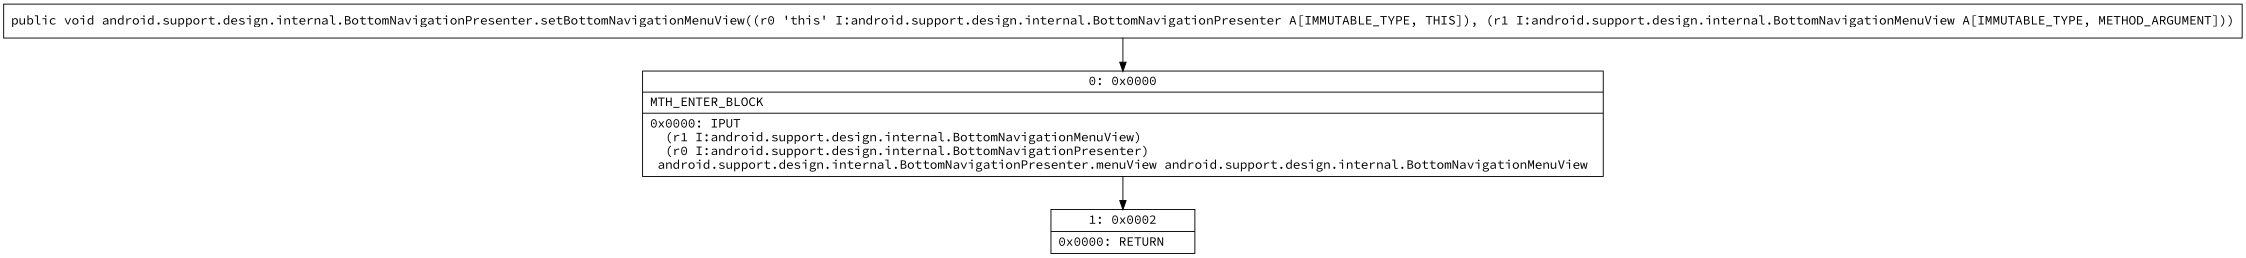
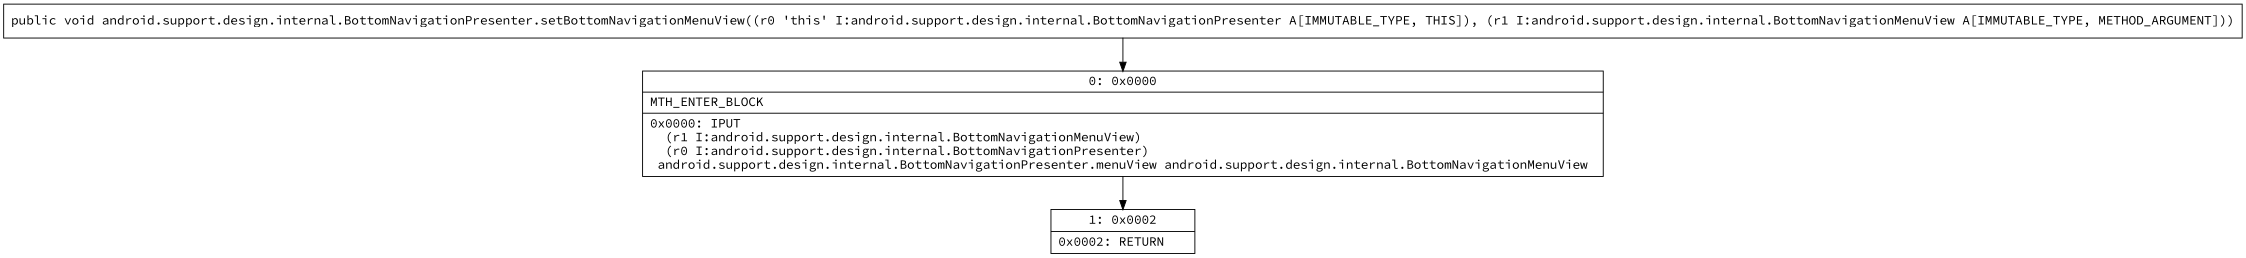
node "1: 0x0002": text "0x0000: RETURN" -> "0x0002: RETURN"
